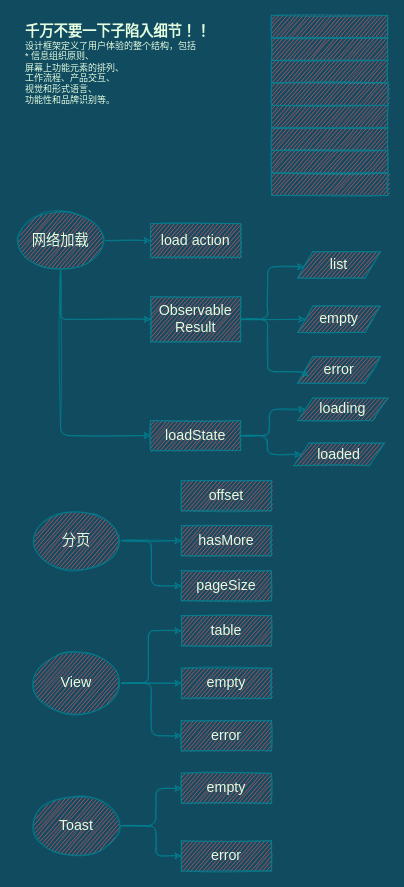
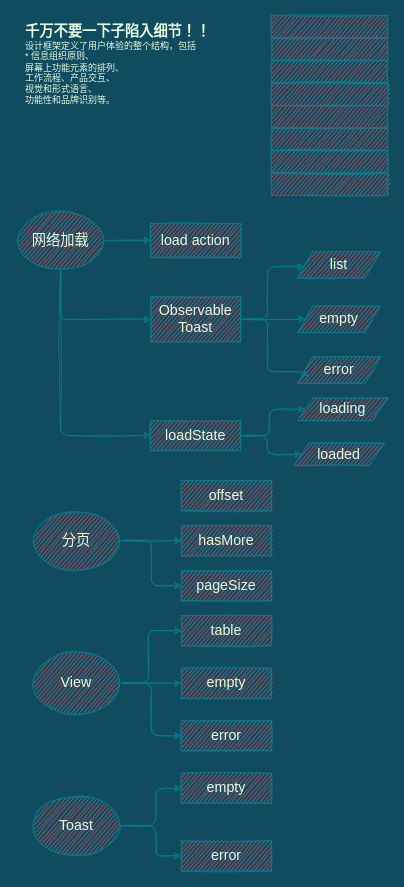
node "Observable Result": label "Observable Result" -> "Observable Toast"
